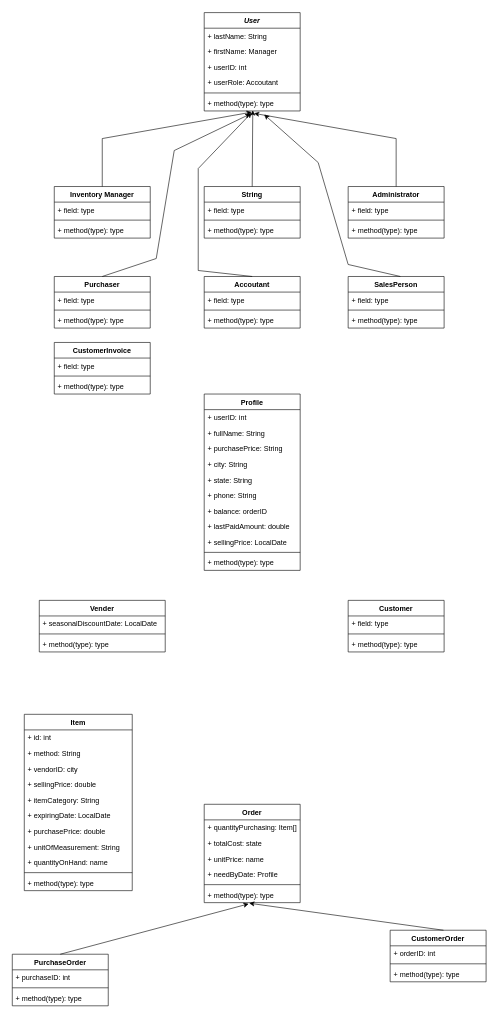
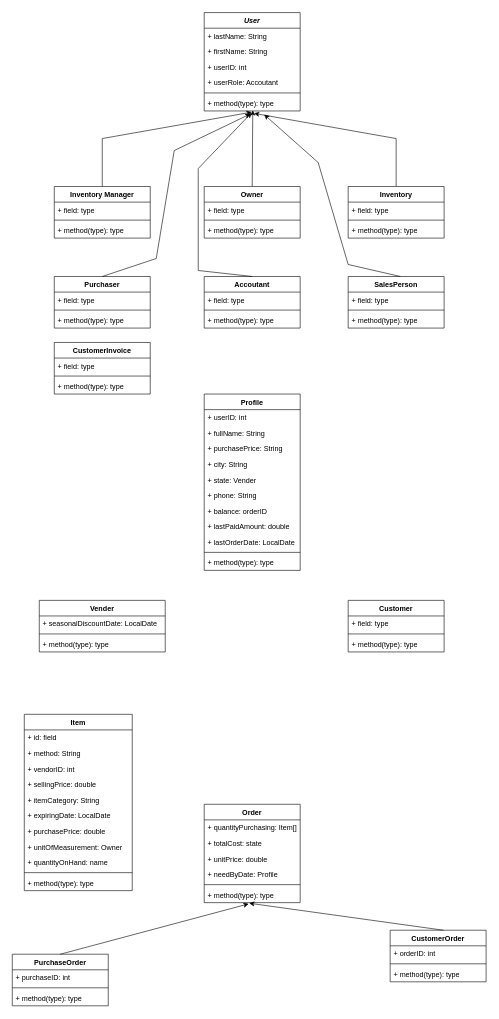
node "+ firstName: Manager": label "+ firstName: Manager" -> "+ firstName: String"
node "String": label "String" -> "Owner"
node "Administrator": label "Administrator" -> "Inventory"
node "+ state: String": label "+ state: String" -> "+ state: Vender"
node "+ sellingPrice: LocalDate": label "+ sellingPrice: LocalDate" -> "+ lastOrderDate: LocalDate"
node "+ id: int": label "+ id: int" -> "+ id: field"
node "+ vendorID: city": label "+ vendorID: city" -> "+ vendorID: int"
node "+ unitOfMeasurement: String": label "+ unitOfMeasurement: String" -> "+ unitOfMeasurement: Owner"
node "+ unitPrice: name": label "+ unitPrice: name" -> "+ unitPrice: double"
